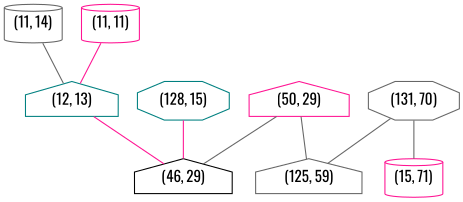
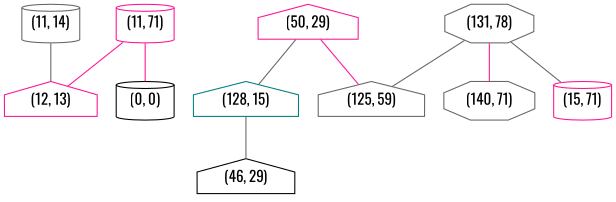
node "(11, 11)": label "(11, 11)" -> "(11, 71)"
node "(12, 13)": color teal -> deeppink
node "(0, 0)": added
node "(128, 15)": shape octagon -> house
node "(131, 70)": label "(131, 70)" -> "(131, 78)"
node "(140, 71)": added
edge "(50, 29)" -- "(125, 59)": color gray40 -> deeppink
edge "(128, 15)" -- "(46, 29)": color deeppink -> gray40
edge "(12, 13)" -- "(46, 29)": removed
edge "(50, 29)" -- "(46, 29)": now "(50, 29)" -- "(128, 15)"
